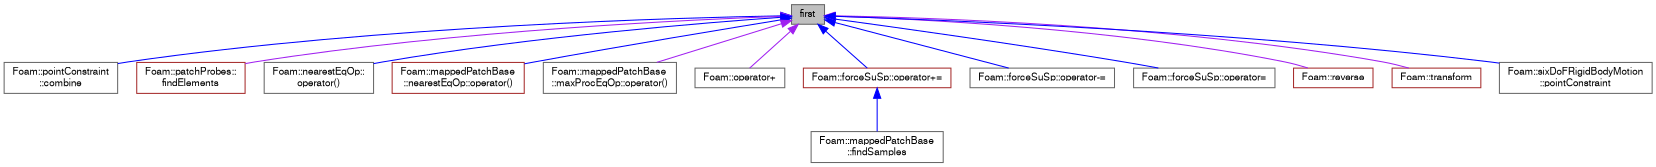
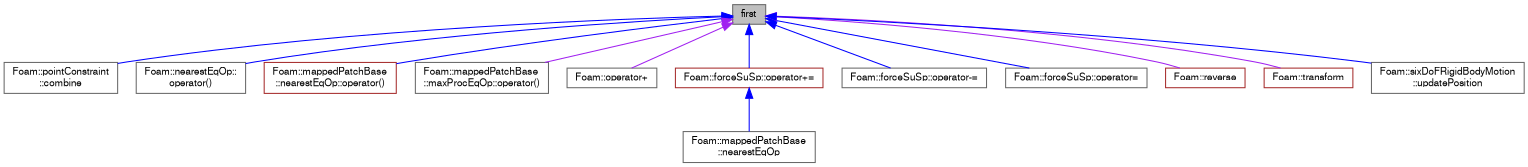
node "Foam::patchProbes:: findElements": removed
node "Foam::sixDoFRigidBodyMotion ::pointConstraint": label "Foam::sixDoFRigidBodyMotion ::pointConstraint" -> "Foam::sixDoFRigidBodyMotion ::updatePosition"
node "Foam::mappedPatchBase ::findSamples": label "Foam::mappedPatchBase ::findSamples" -> "Foam::mappedPatchBase ::nearestEqOp"
